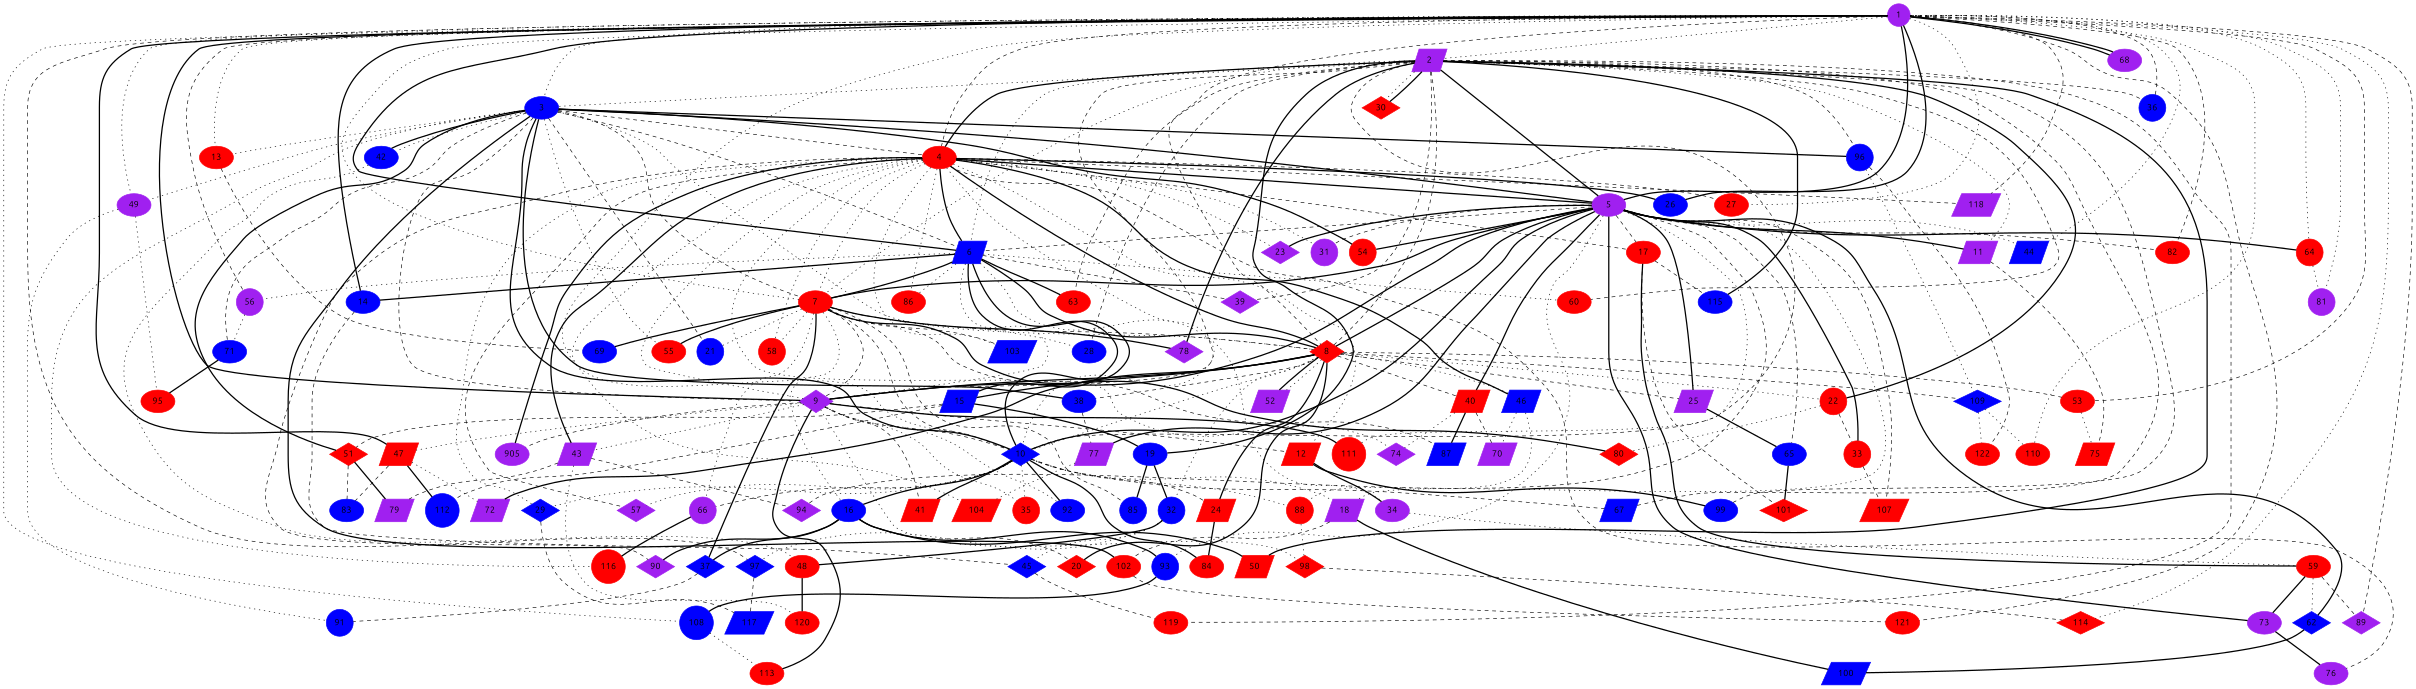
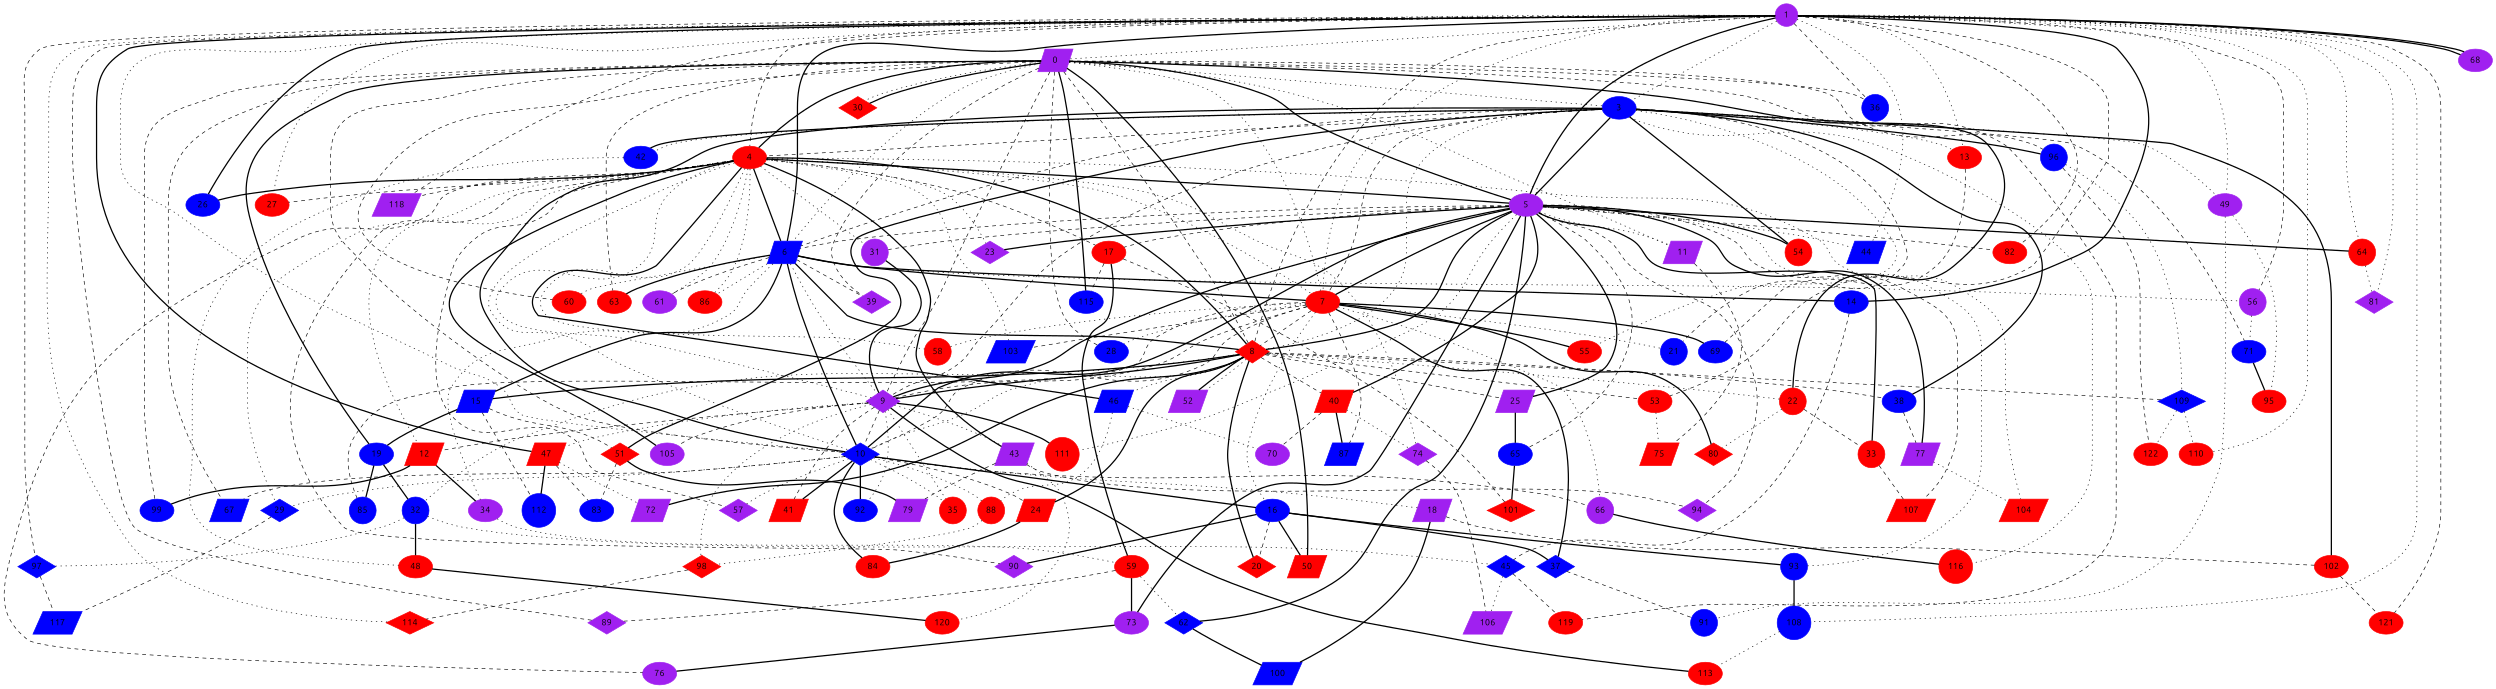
edge "1" -- "9": now "31" -- "9"
node "2": label "2" -> "0"
edge "5" -- "11": style bold -> dotted
node "61": added
node "81": shape circle -> diamond
node "78": removed
node "905": label "905" -> "105"
node "70": shape parallelogram -> ellipse
edge "5" -- "18": removed
node "106": added
